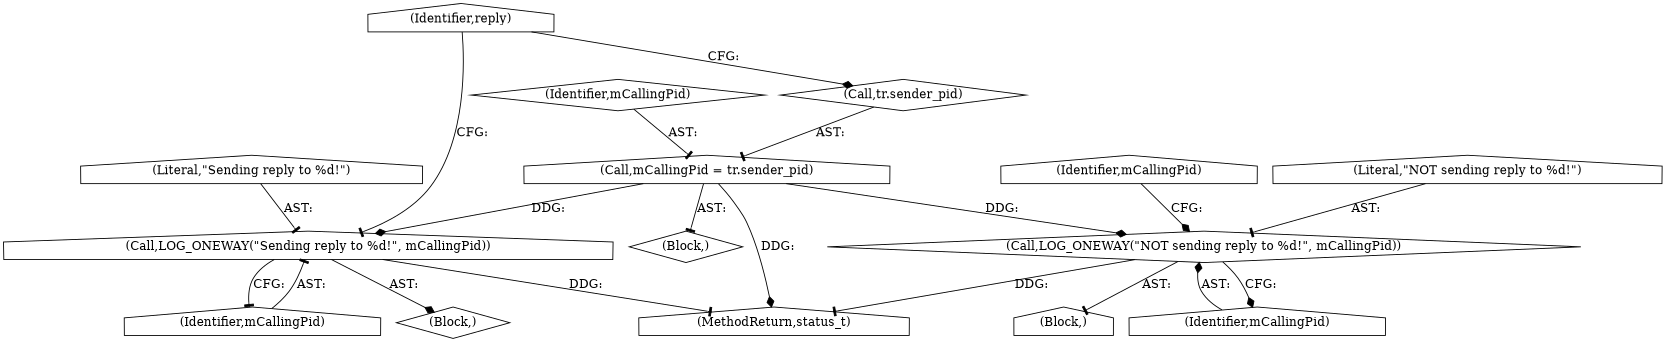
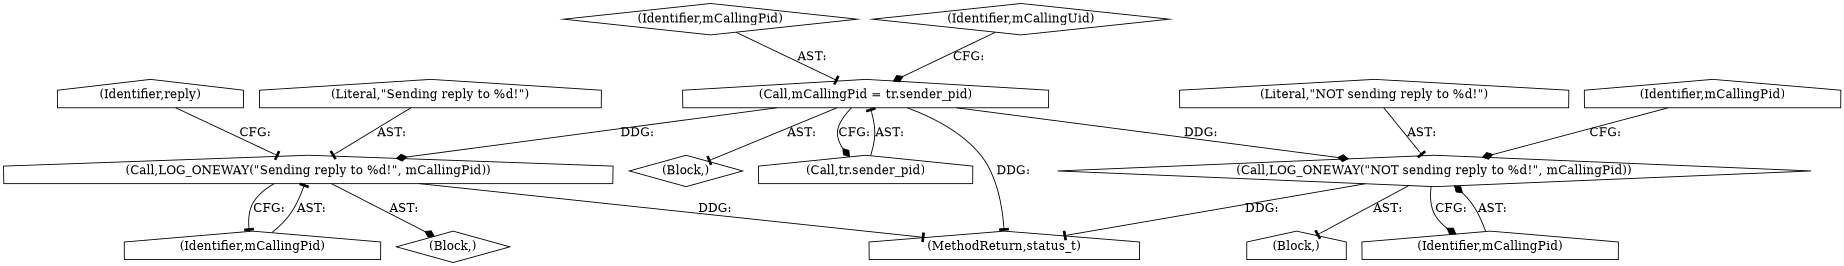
node "(Identifier,mCallingUid)": added
edge "(Identifier,reply)" -> "(Call,tr.sender_pid)": now "(Call,mCallingPid = tr.sender_pid)" -> "(Call,tr.sender_pid)"
node "(Call,tr.sender_pid)": shape diamond -> house
edge "(Call,mCallingPid = tr.sender_pid)" -> "(MethodReturn,status_t)": arrowhead diamond -> tee
